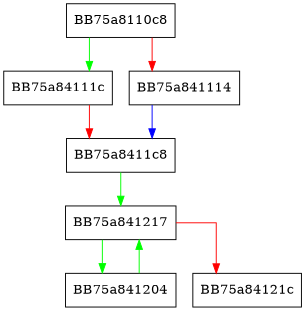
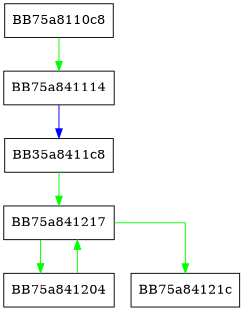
edge "BB75a8110c8" -> "BB75a841114": color red -> green
node "BB75a84111c": removed
node "BB75a8411c8": label "BB75a8411c8" -> "BB35a8411c8"
edge "BB75a841217" -> "BB75a84121c": color red -> green
